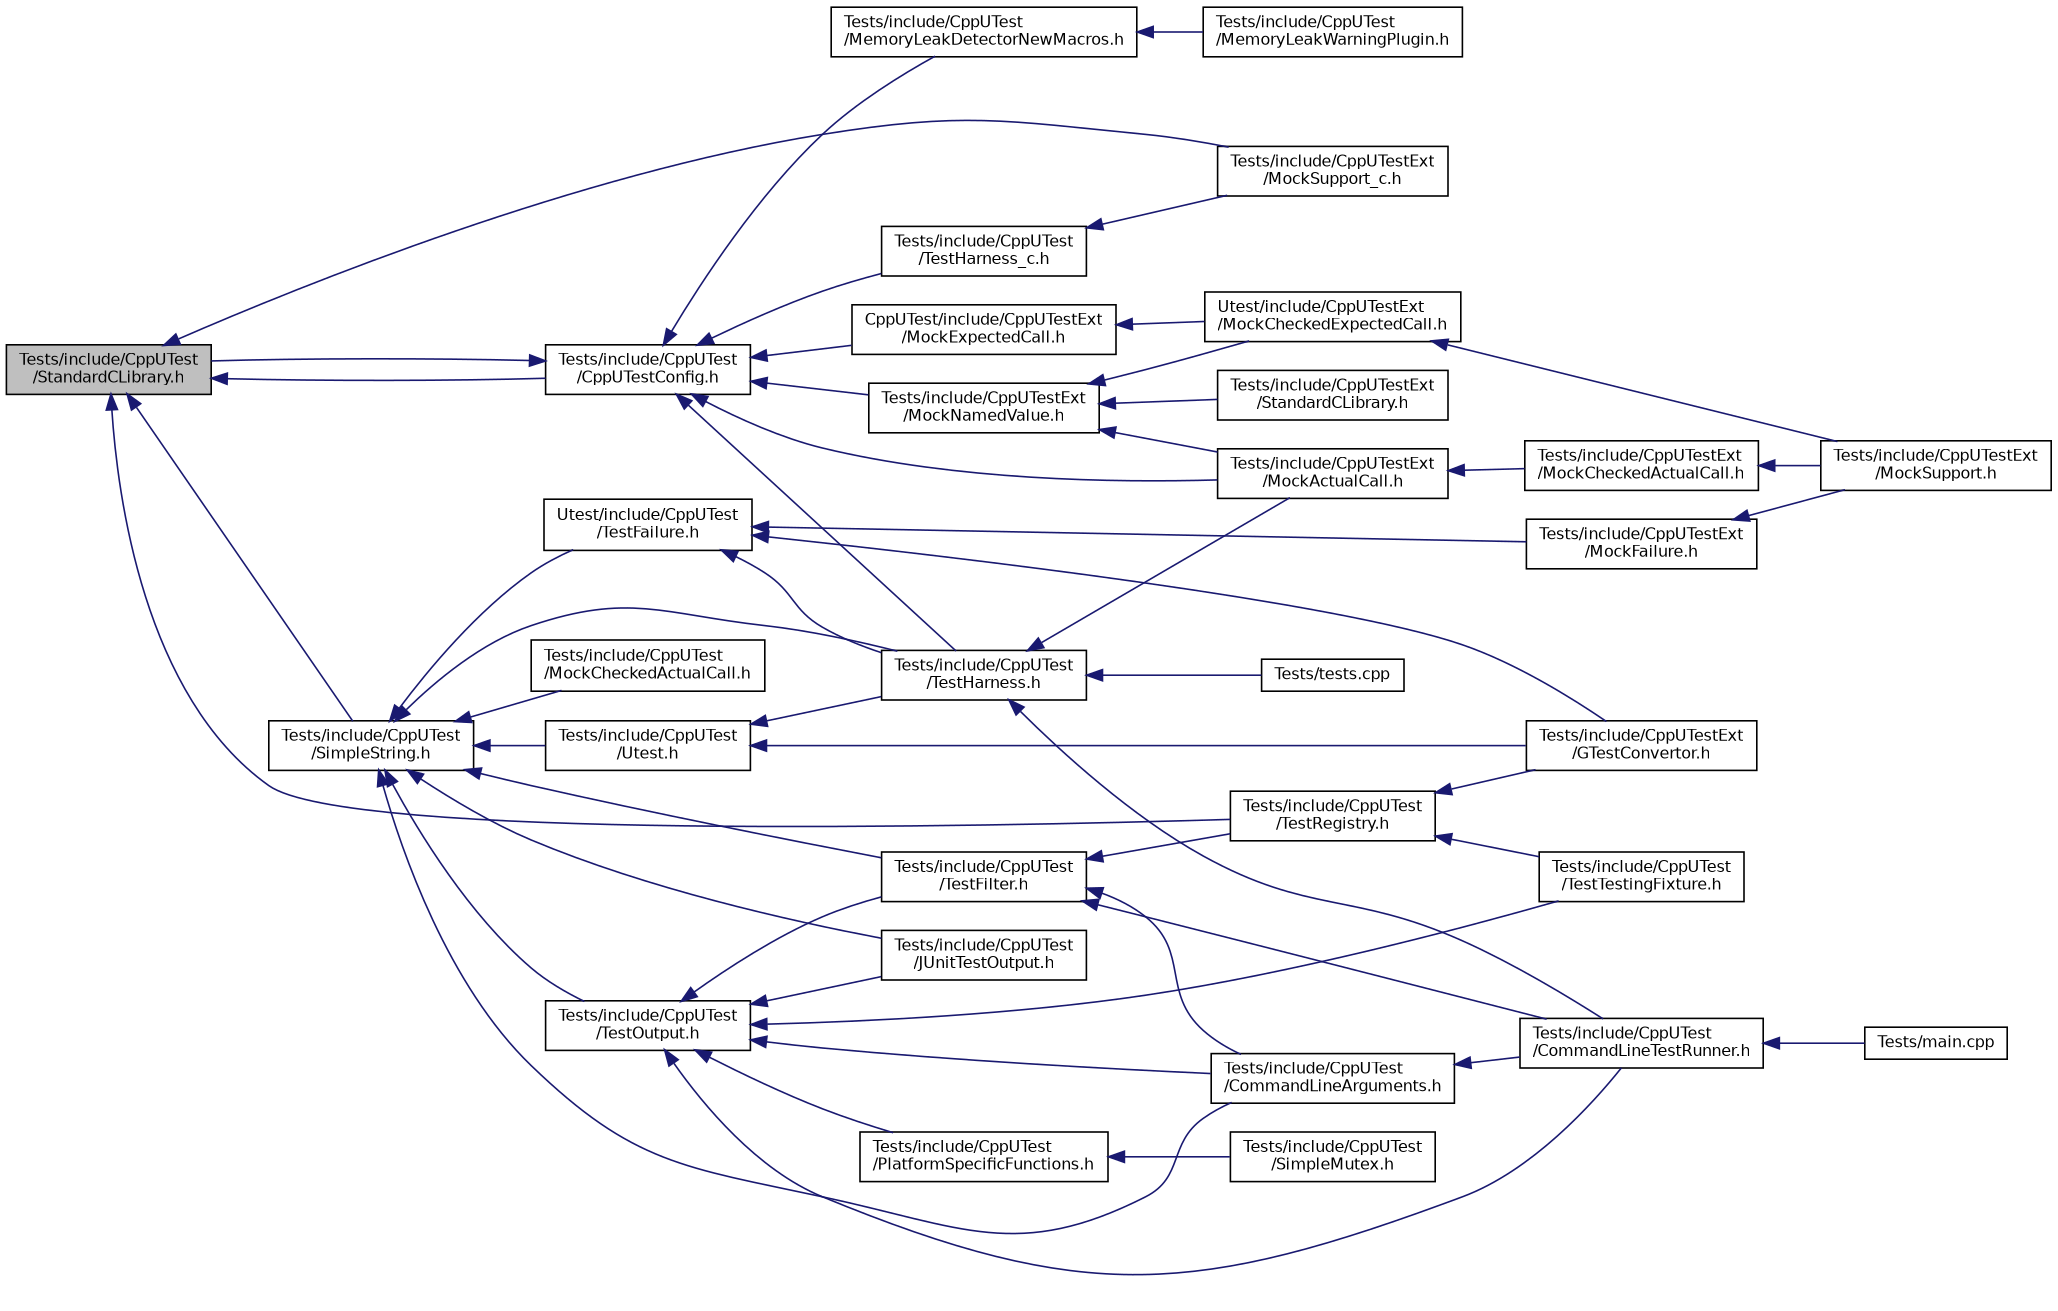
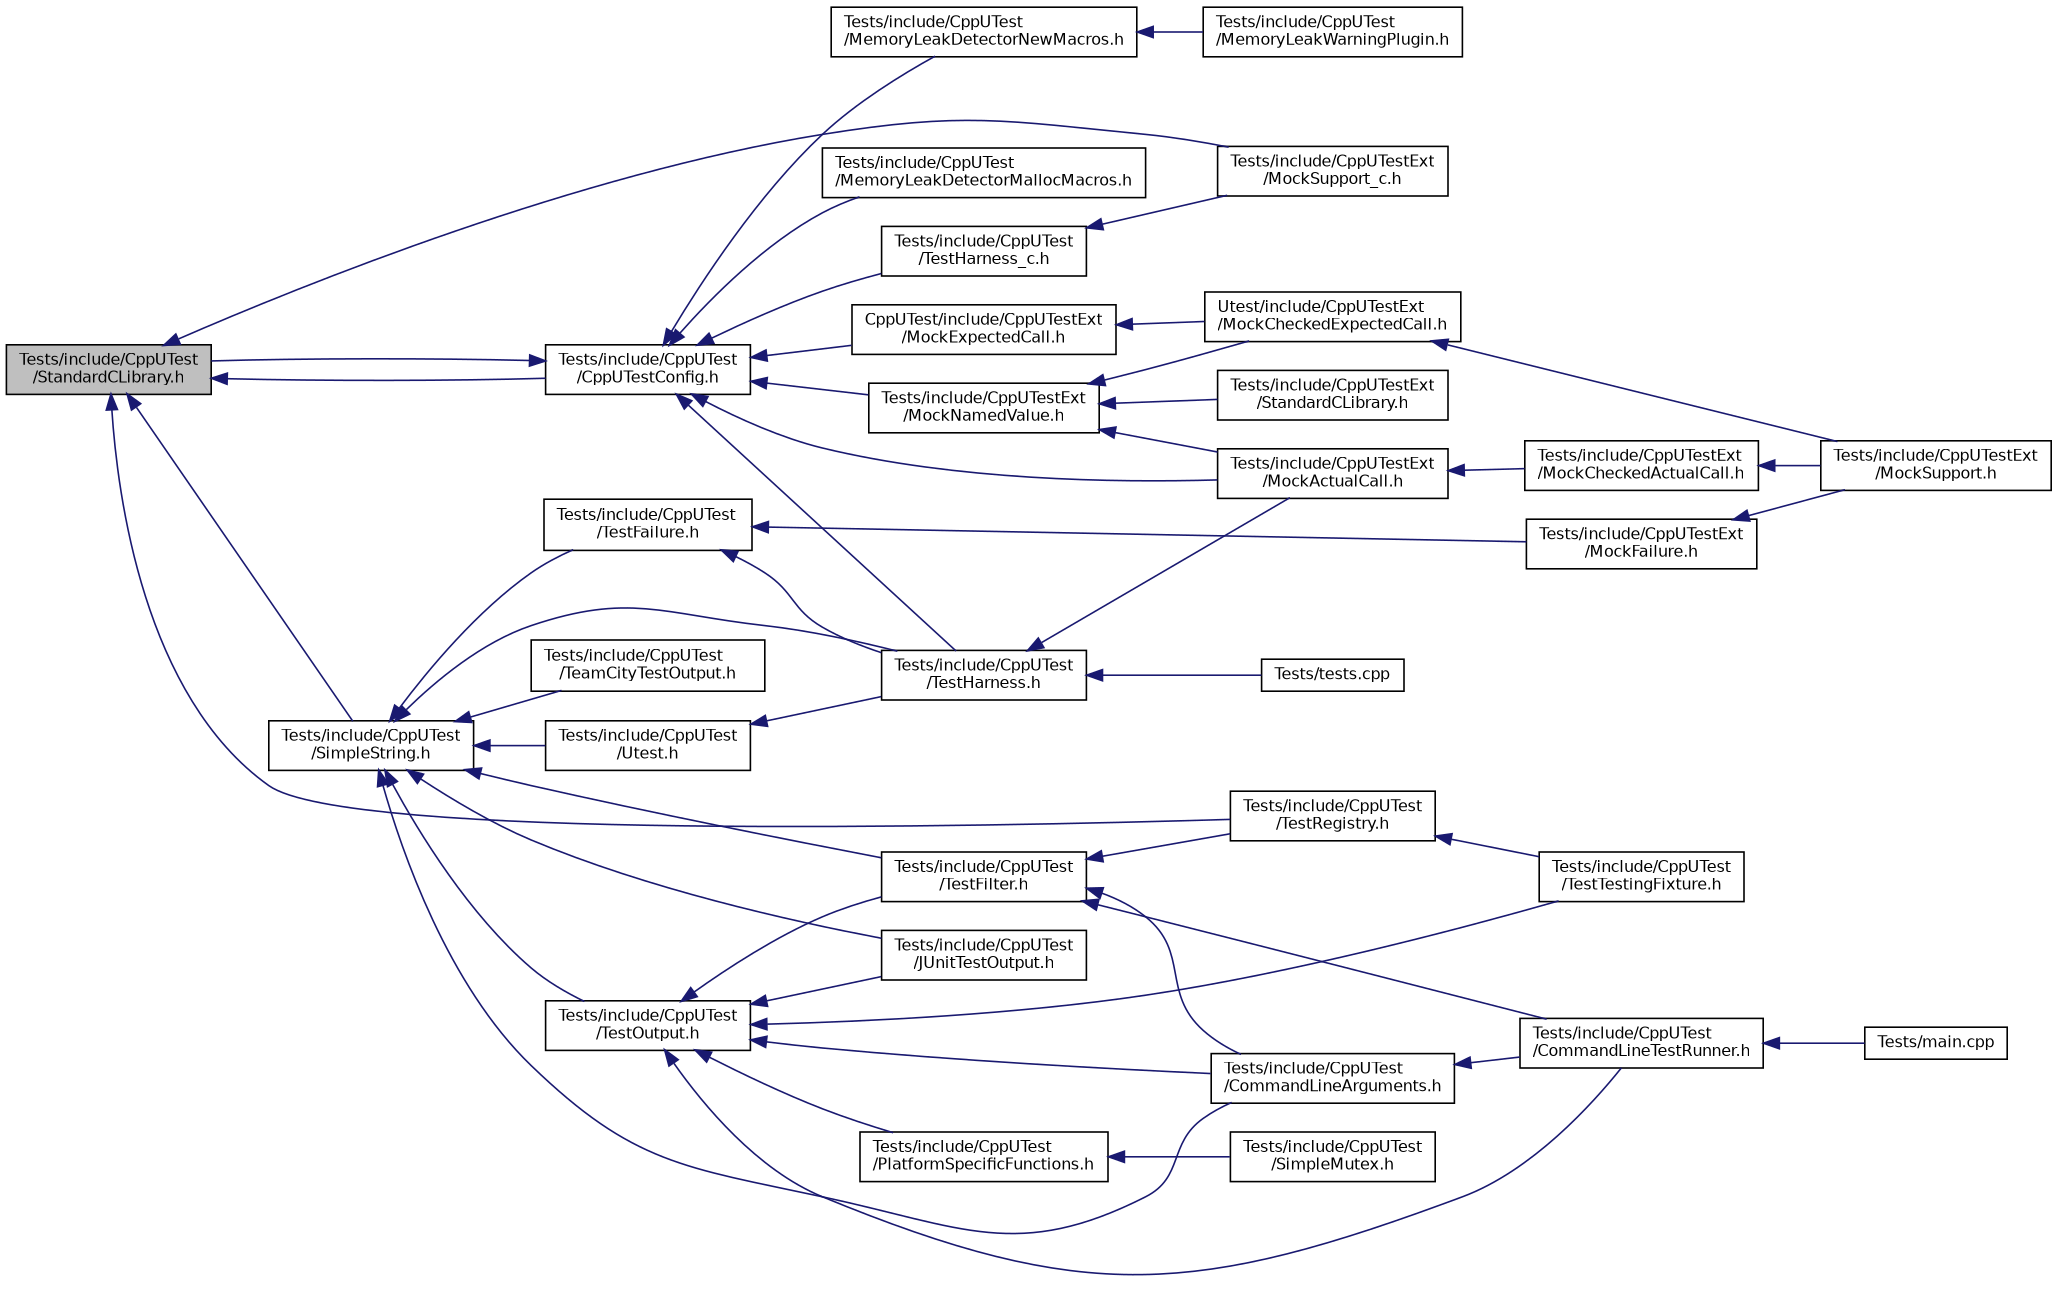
node "Tests/include/CppUTest /MemoryLeakDetectorMallocMacros.h": added
node "Utest/include/CppUTest /TestFailure.h": label "Utest/include/CppUTest /TestFailure.h" -> "Tests/include/CppUTest /TestFailure.h"
node "Tests/include/CppUTest /MockCheckedActualCall.h": label "Tests/include/CppUTest /MockCheckedActualCall.h" -> "Tests/include/CppUTest /TeamCityTestOutput.h"
node "Tests/include/CppUTestExt /GTestConvertor.h": removed
edge "Tests/include/CppUTest /CommandLineTestRunner.h" -> "Tests/include/CppUTest /TestHarness.h": removed
